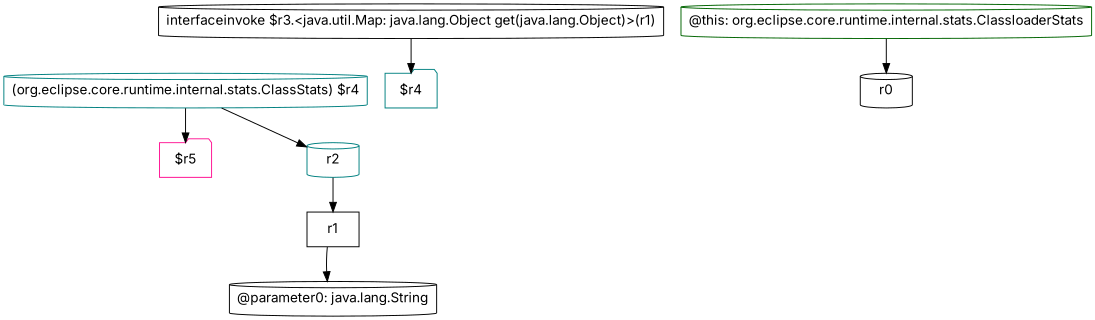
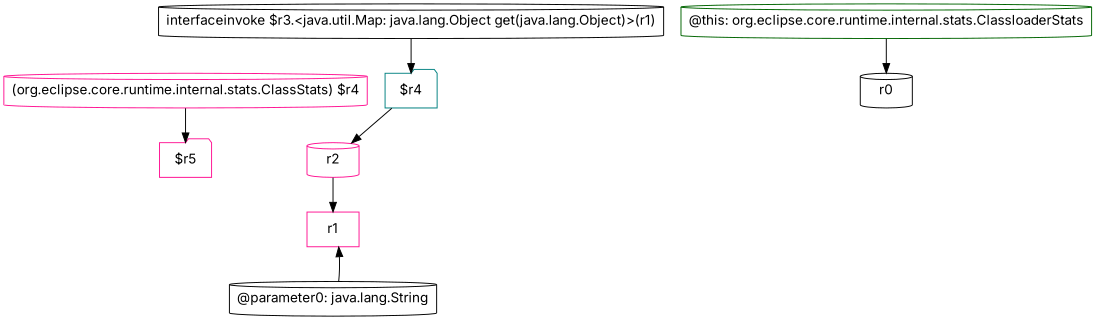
node "(org.eclipse.core.runtime.internal.stats.ClassStats) $r4": color teal -> deeppink
edge "(org.eclipse.core.runtime.internal.stats.ClassStats) $r4" -> "r2": now "$r4" -> "r2"
node "r2": color teal -> deeppink
node "r1": color black -> deeppink
edge "r1" -> "@parameter0: java.lang.String": reversed
